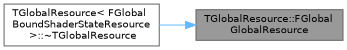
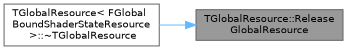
node "TGlobalResource::FGlobal GlobalResource": label "TGlobalResource::FGlobal GlobalResource" -> "TGlobalResource::Release GlobalResource"
